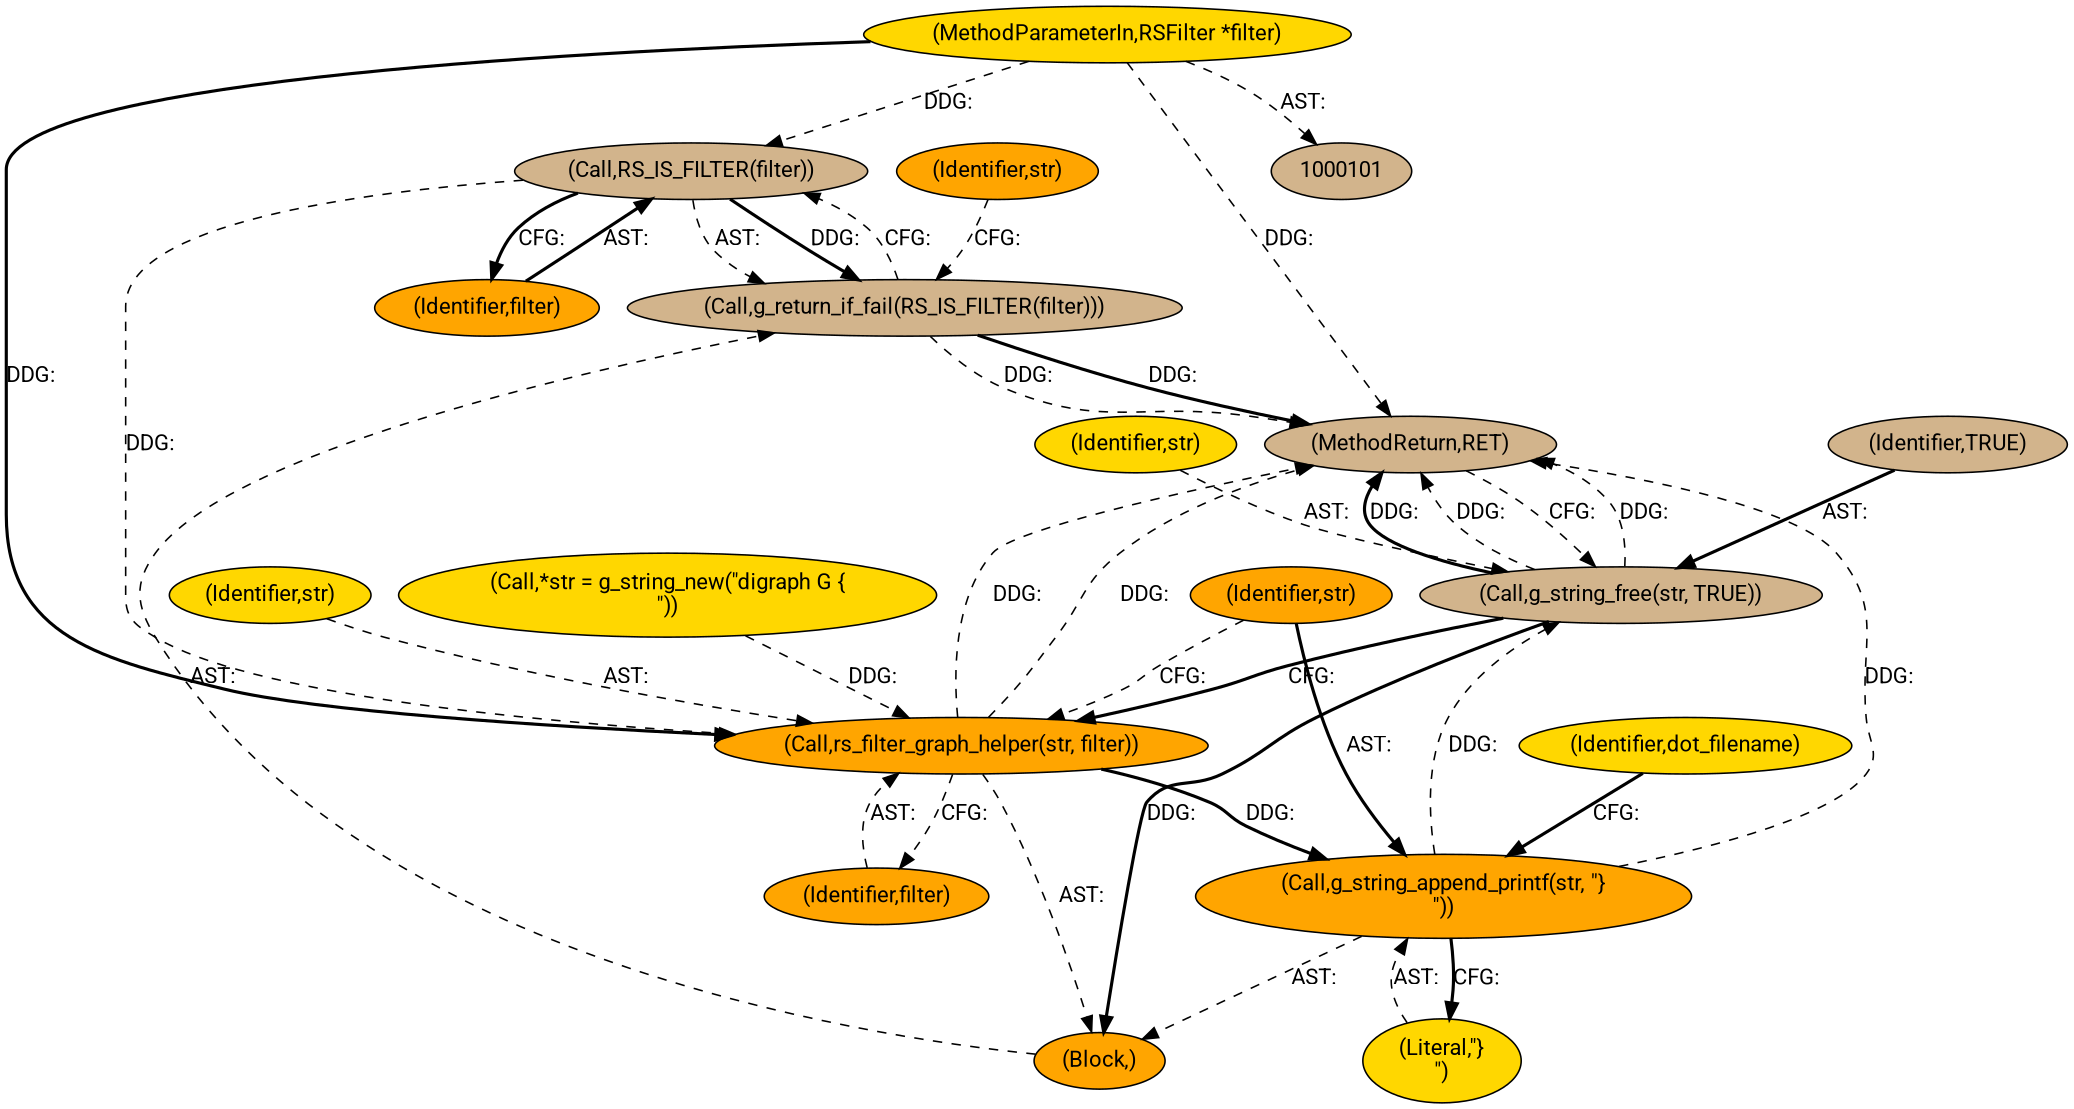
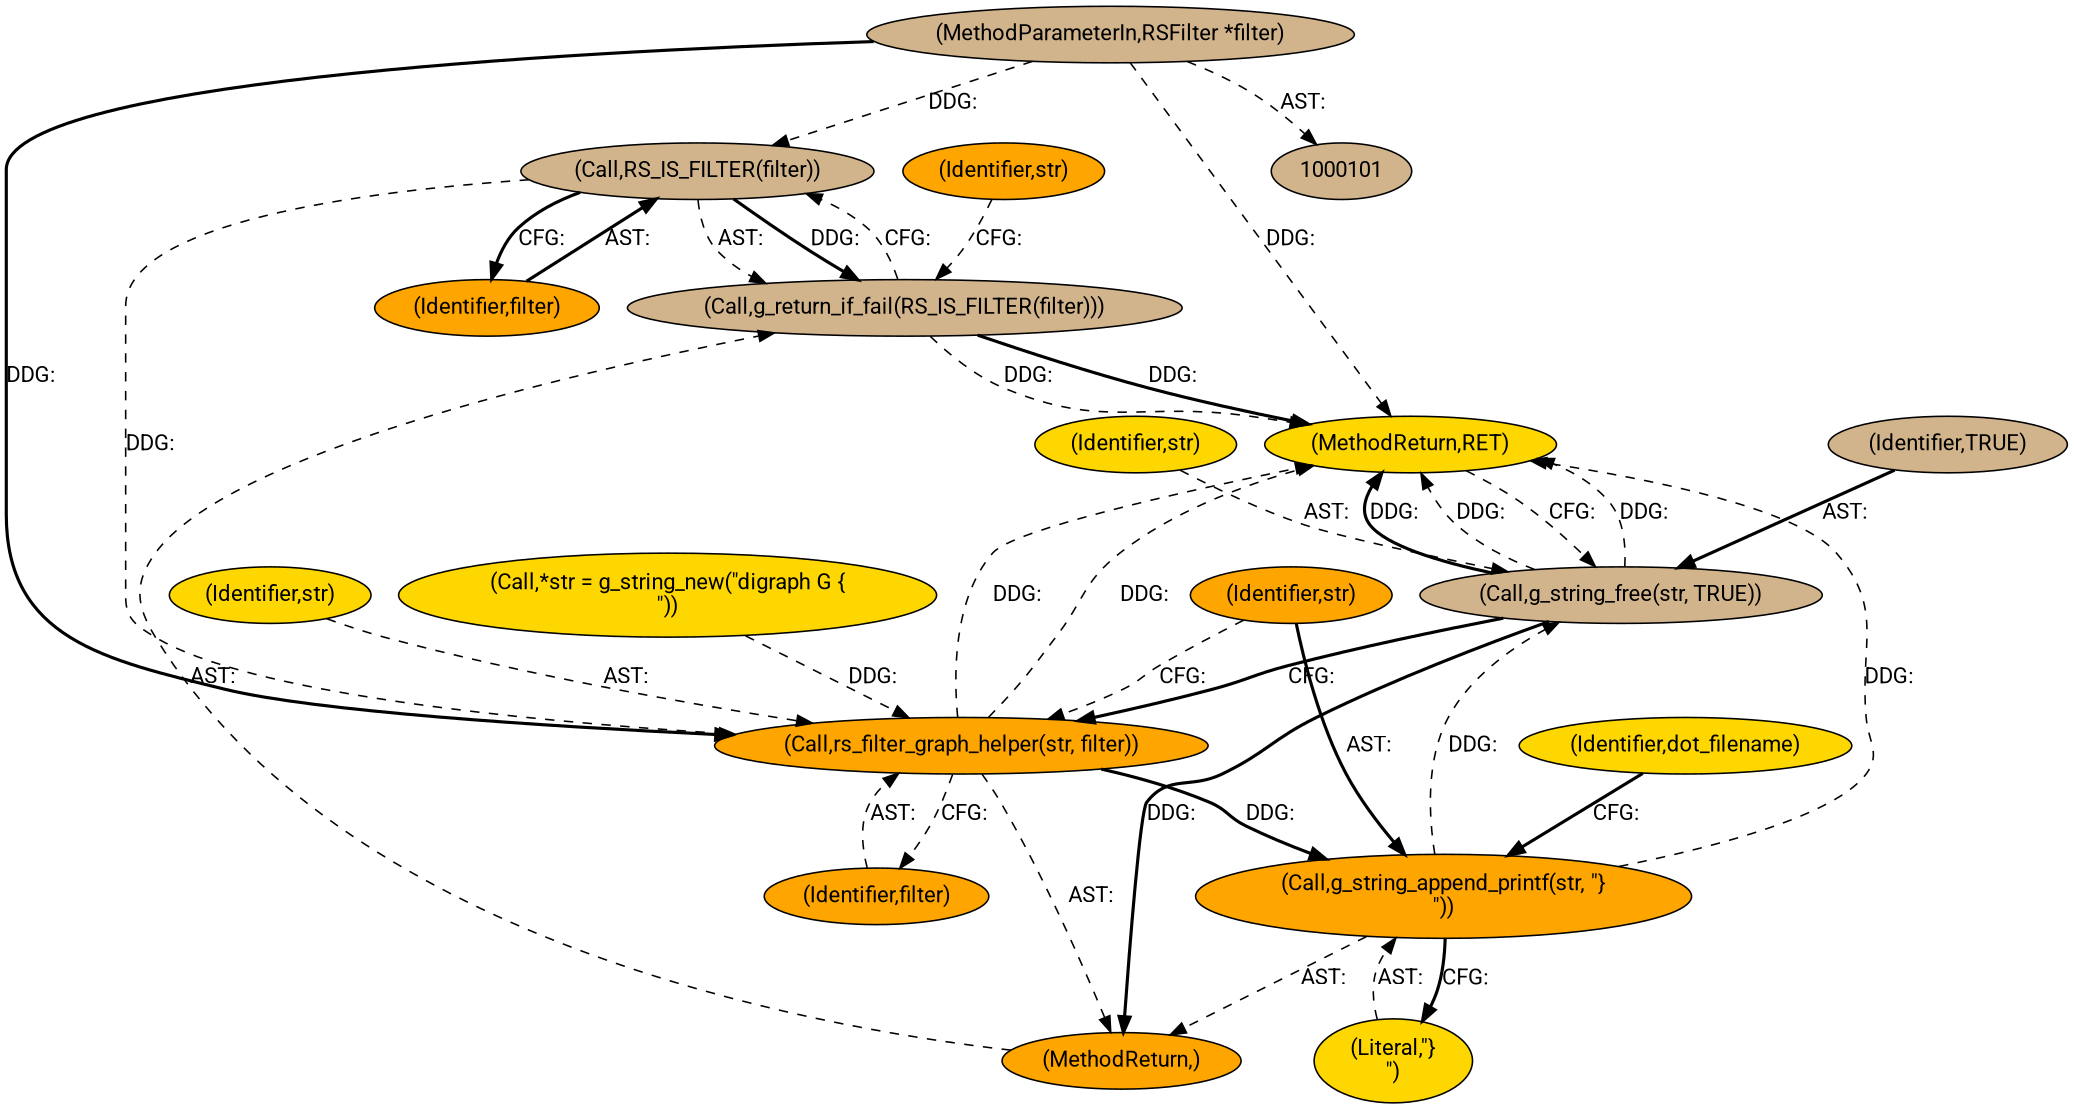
node "(MethodParameterIn,RSFilter *filter)": fillcolor gold -> tan
node "(MethodReturn,RET)": fillcolor tan -> gold
node "(Block,)": label "(Block,)" -> "(MethodReturn,)"
